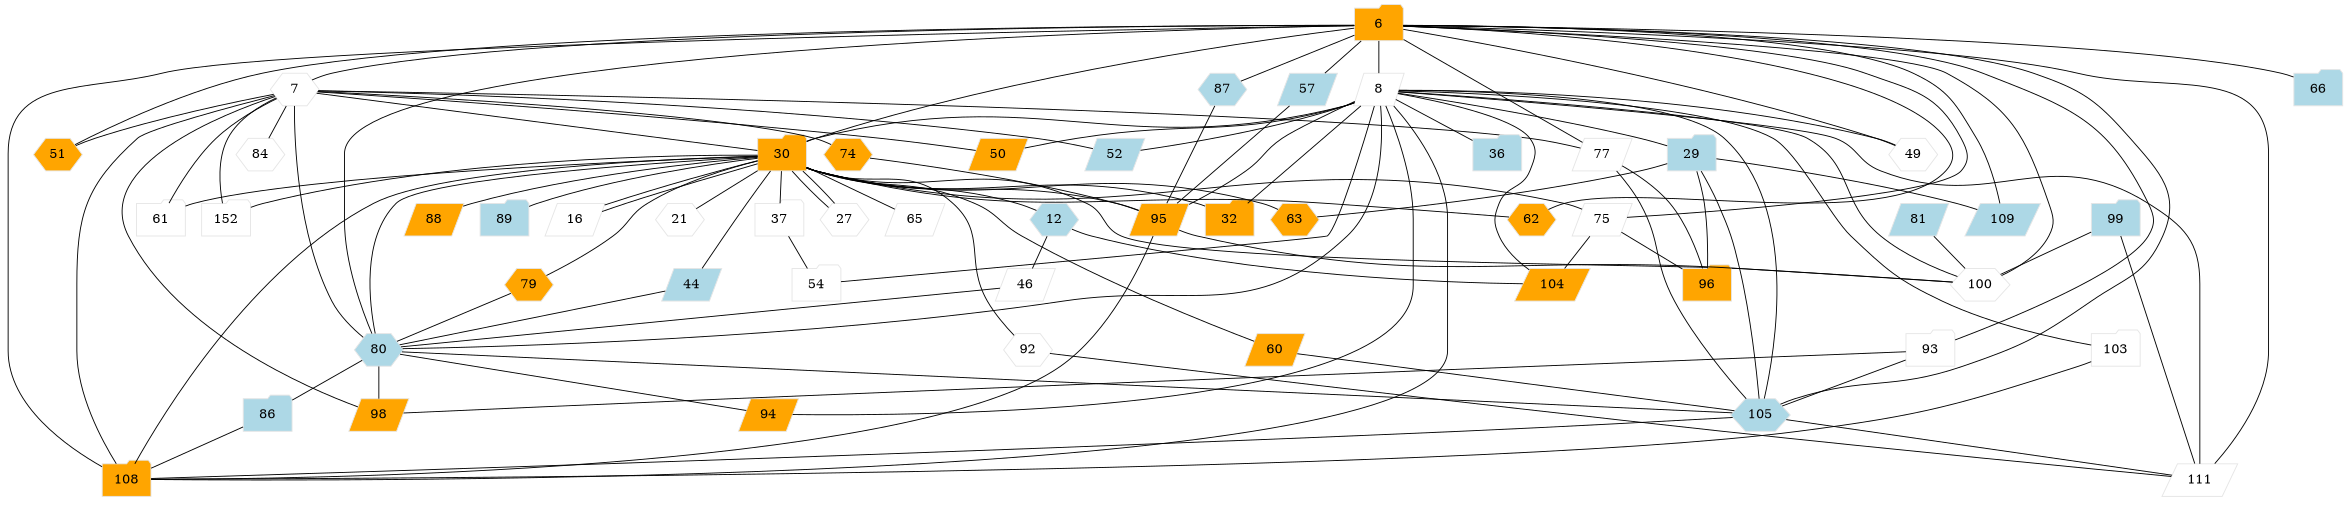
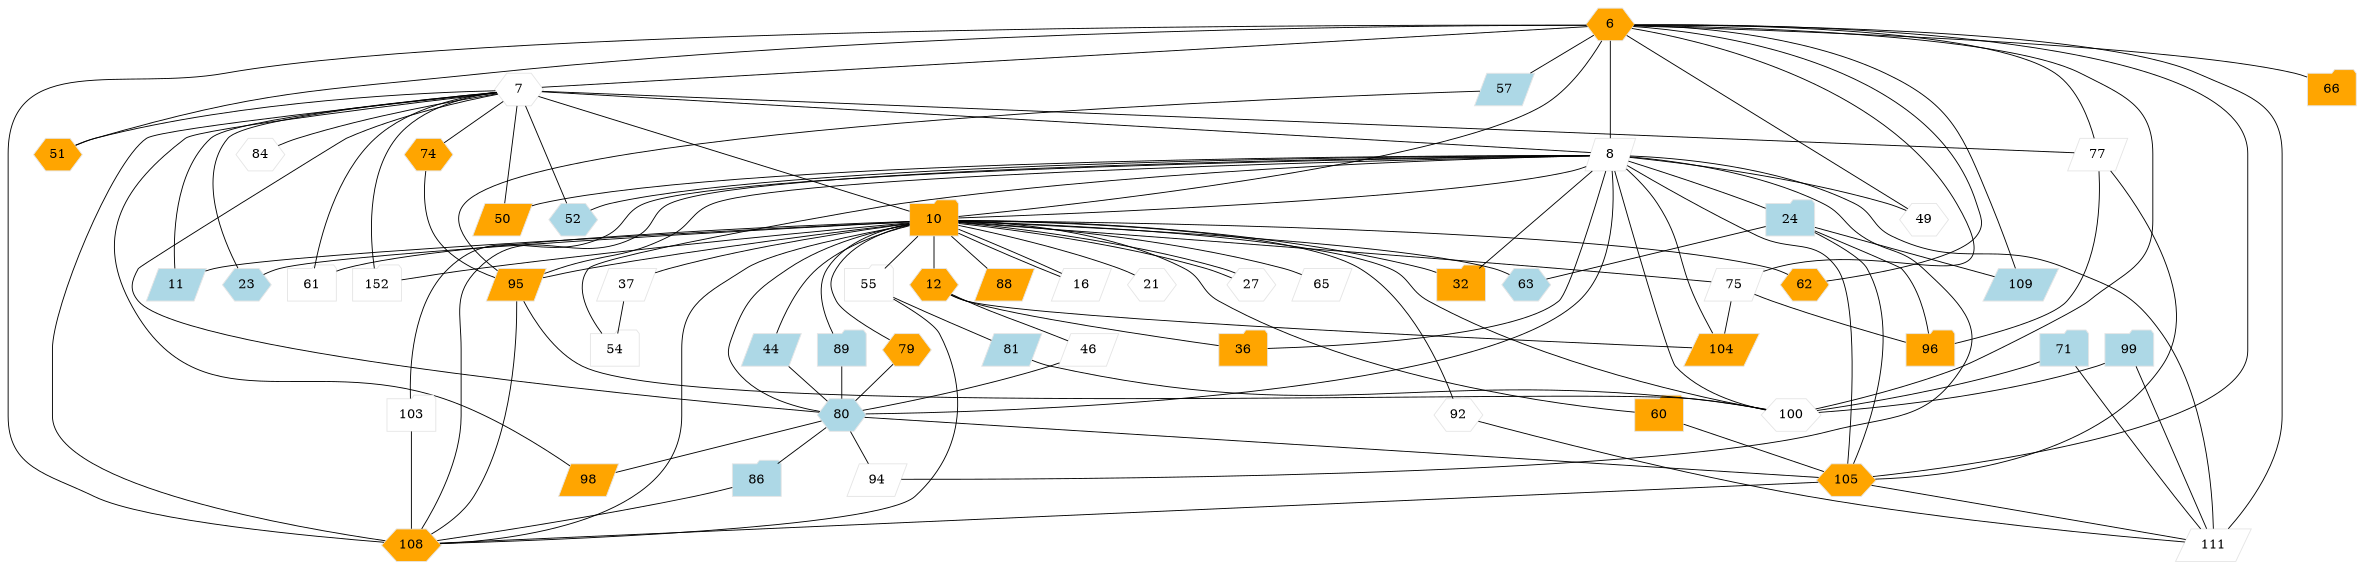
node "6": shape folder -> hexagon
edge "6" -- "80": now "89" -- "80"
node "87": removed
node "66": fillcolor lightblue -> orange
edge "7" -- "8": added
node "30": label "30" -> "10"
node "52": shape parallelogram -> hexagon
node "36": fillcolor lightblue -> orange
node "29": label "29" -> "24"
node "37": shape folder -> parallelogram
node "12": fillcolor lightblue -> orange
node "63": fillcolor orange -> lightblue
node "11": added
node "23": added
node "55": added
edge "12" -- "36": added
node "60": shape parallelogram -> folder
node "93": removed
node "71": added
node "94": fillcolor orange -> white
node "105": fillcolor lightblue -> orange
node "108": shape folder -> hexagon
